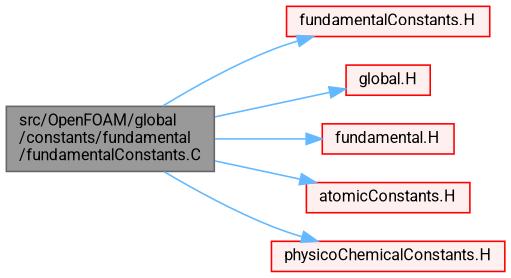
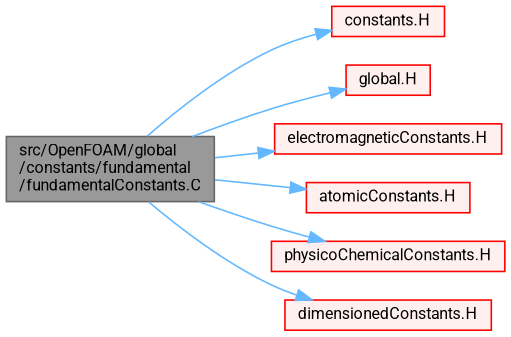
node "fundamentalConstants.H": label "fundamentalConstants.H" -> "constants.H"
node "fundamental.H": label "fundamental.H" -> "electromagneticConstants.H"
node "dimensionedConstants.H": added
